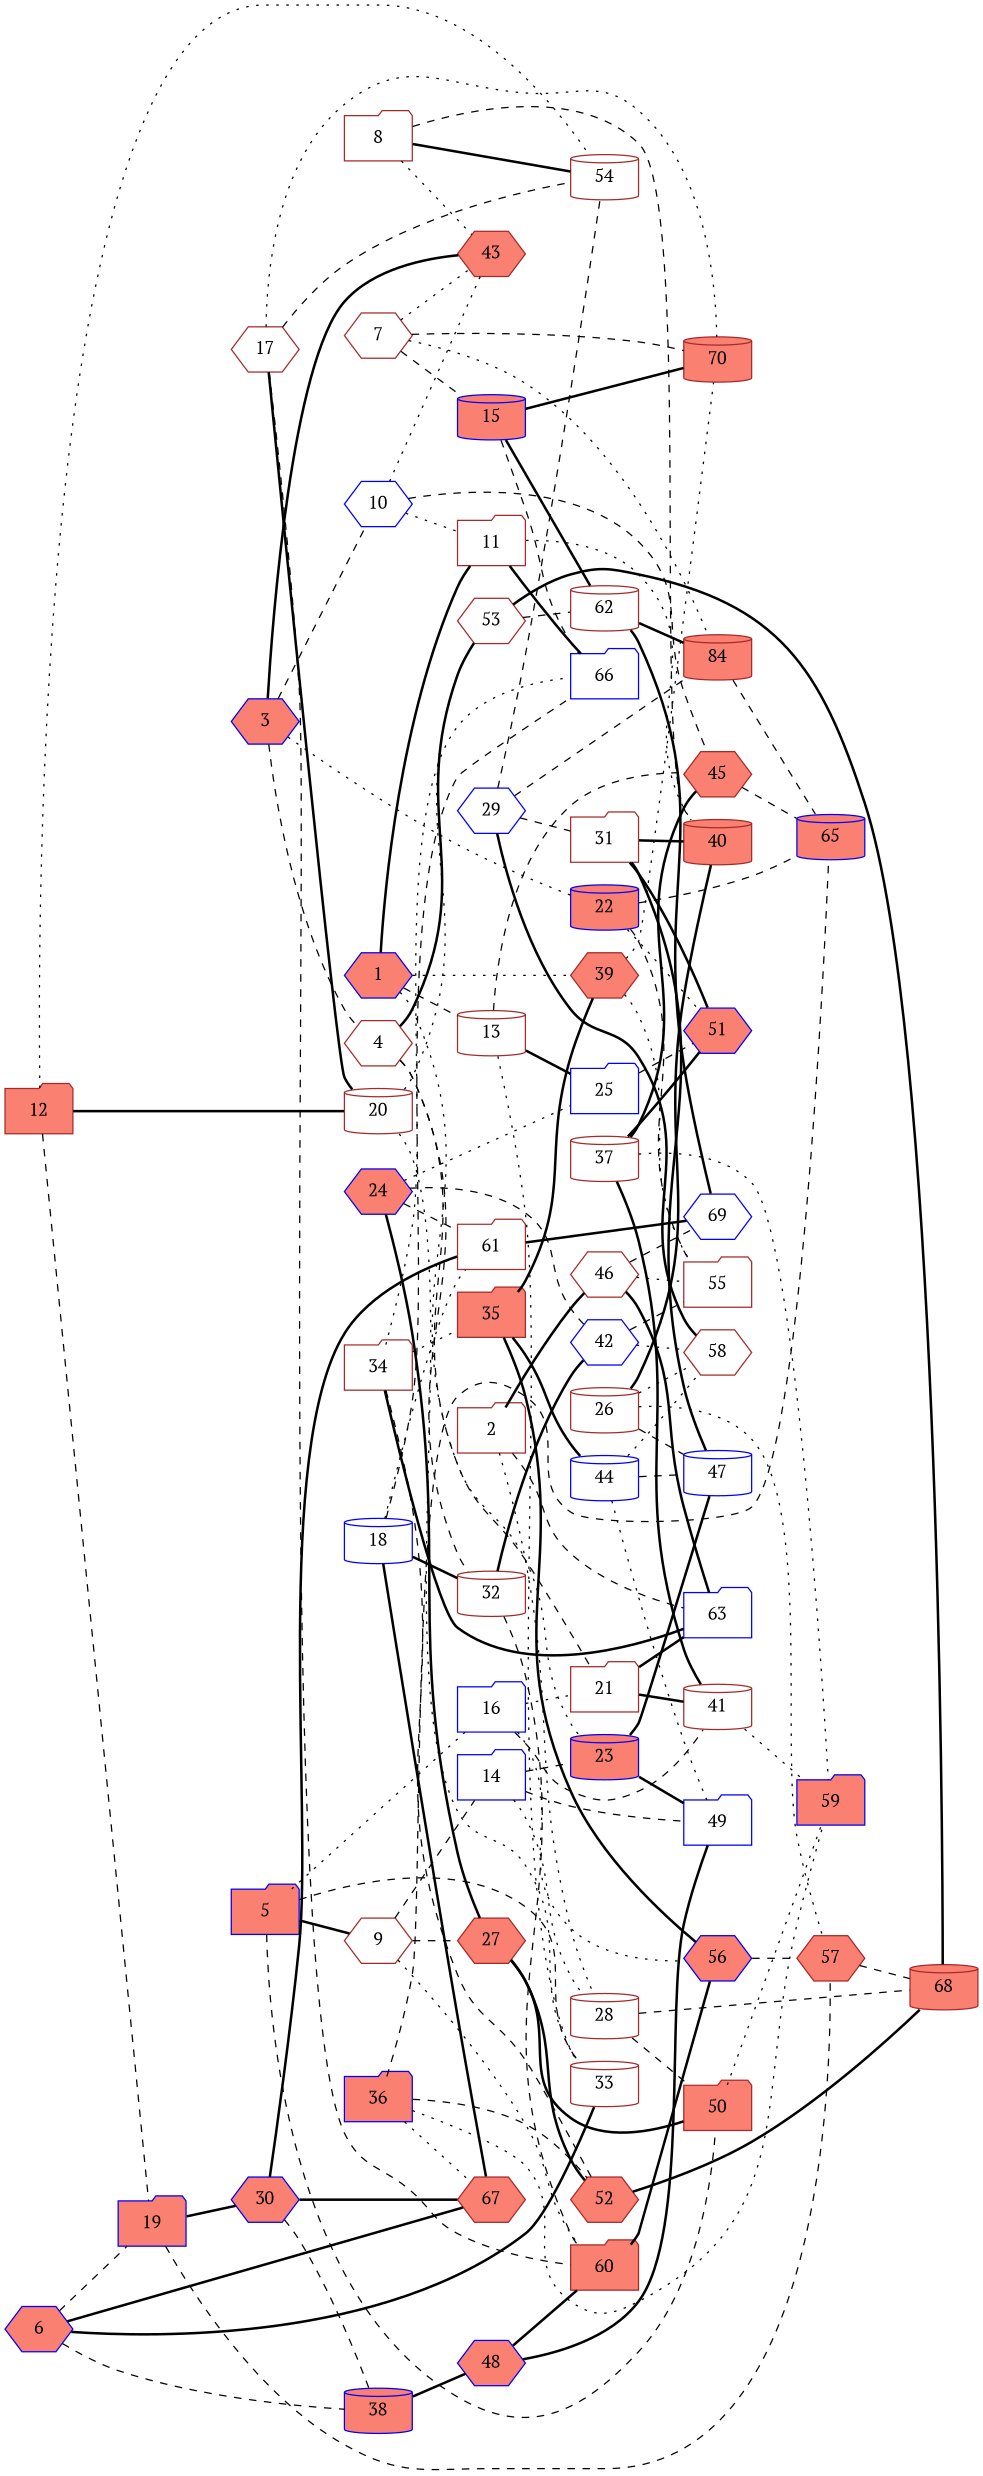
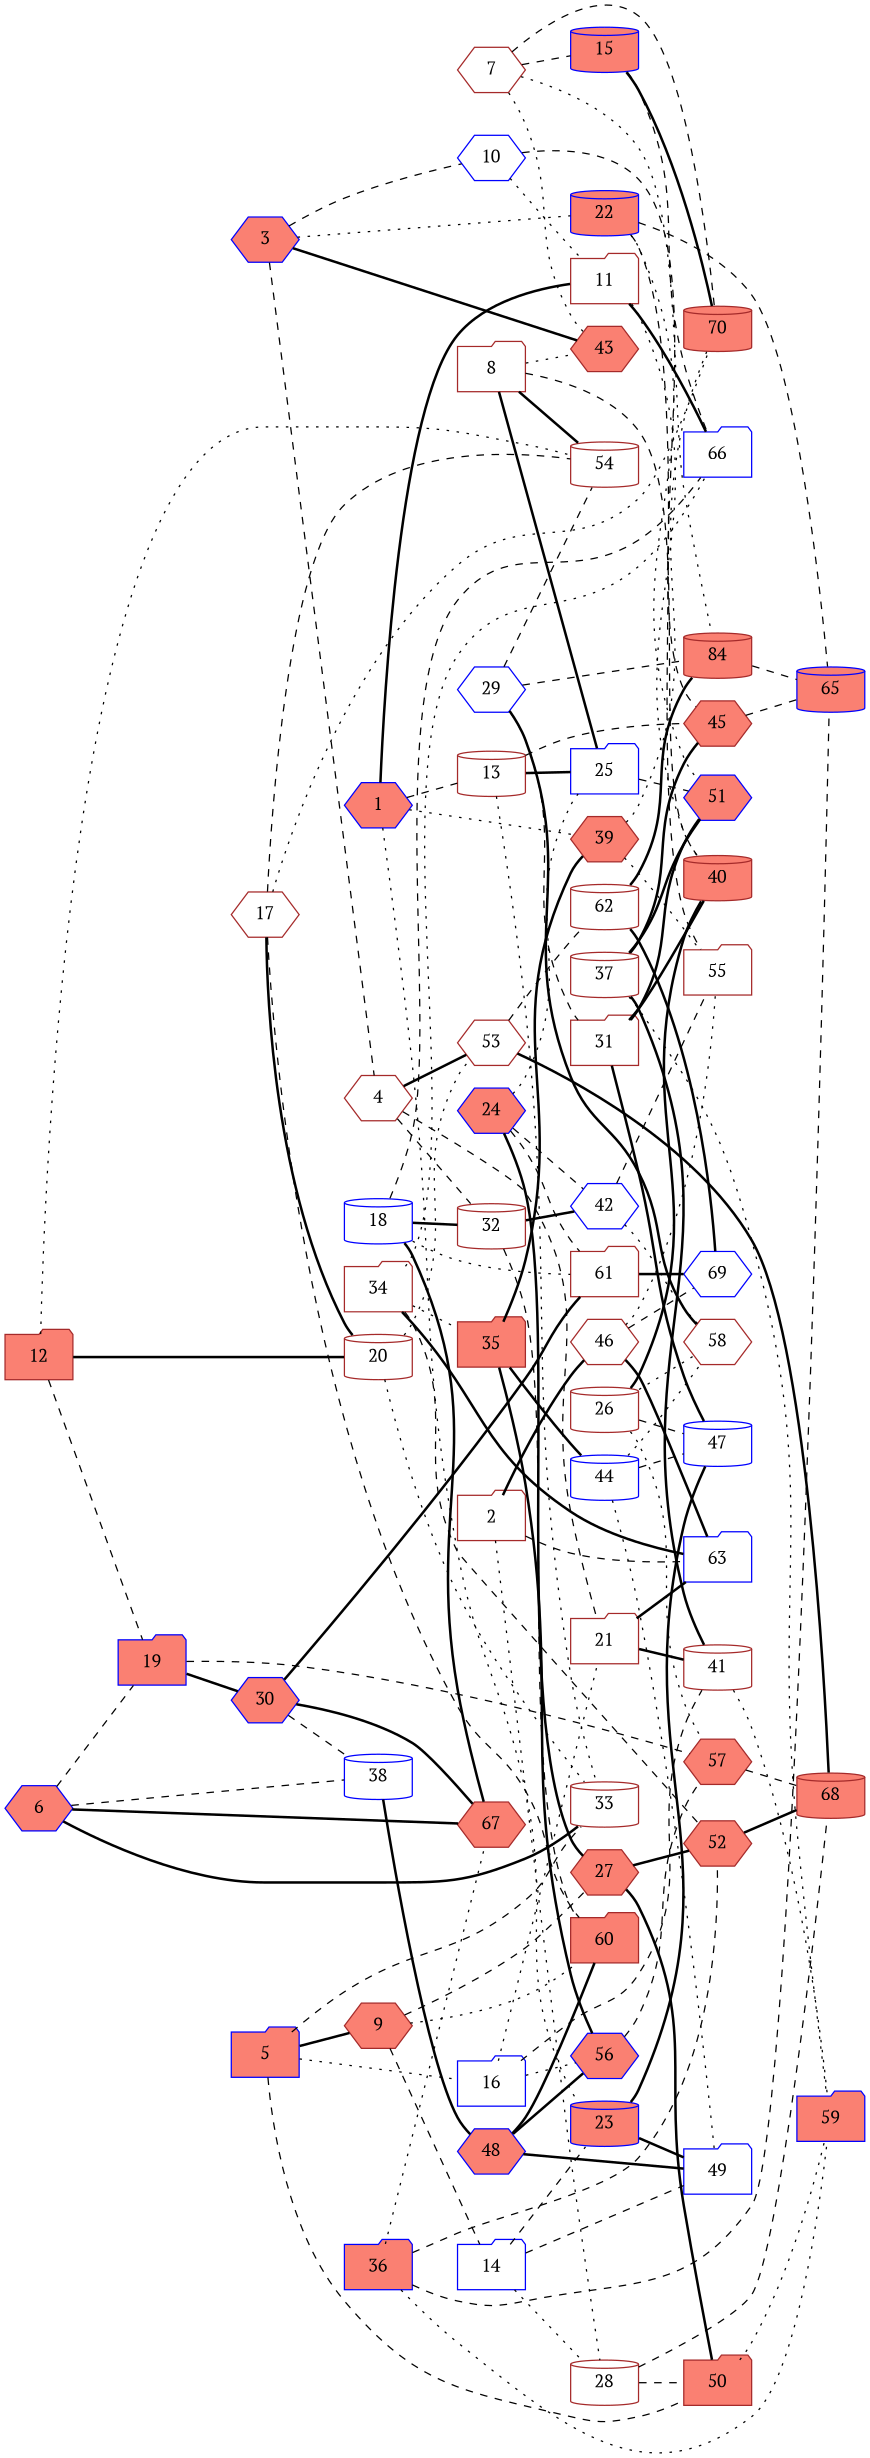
edge "43" -- "10": removed
edge "15" -- "62": removed
edge "8" -- "25": added
node "9": fillcolor white -> salmon
edge "56" -- "60": now "56" -- "48"
node "38": fillcolor salmon -> white
